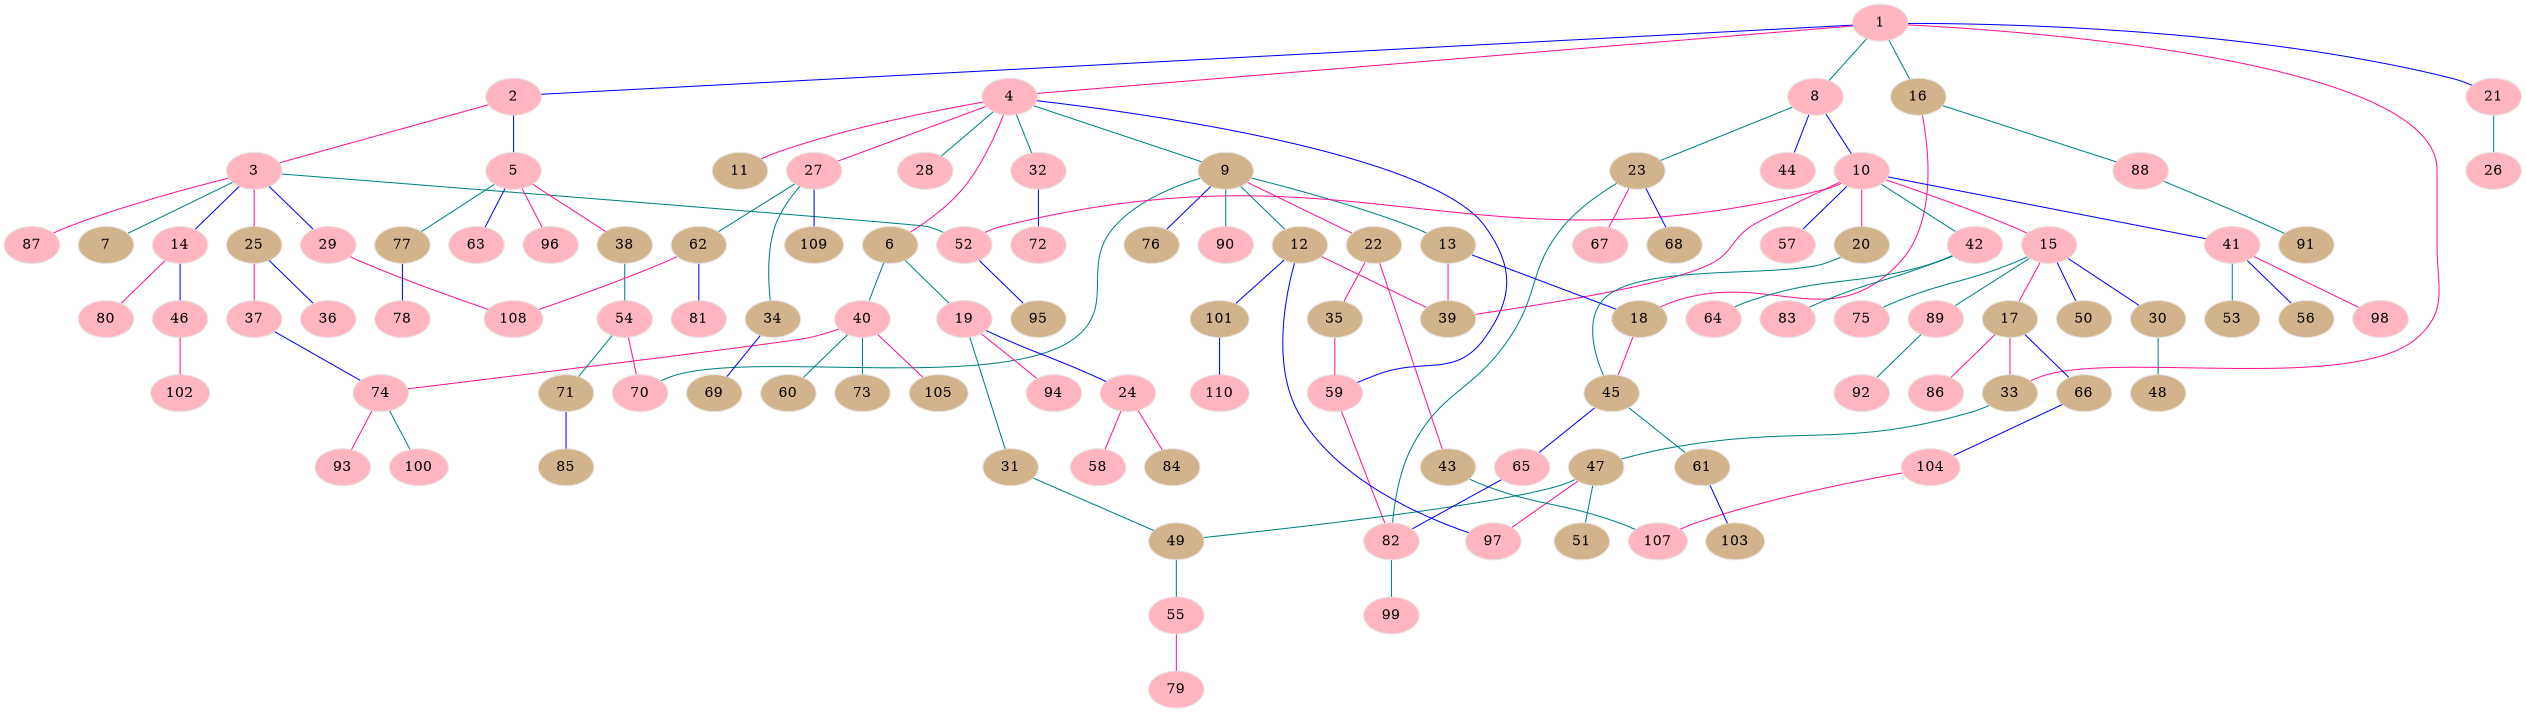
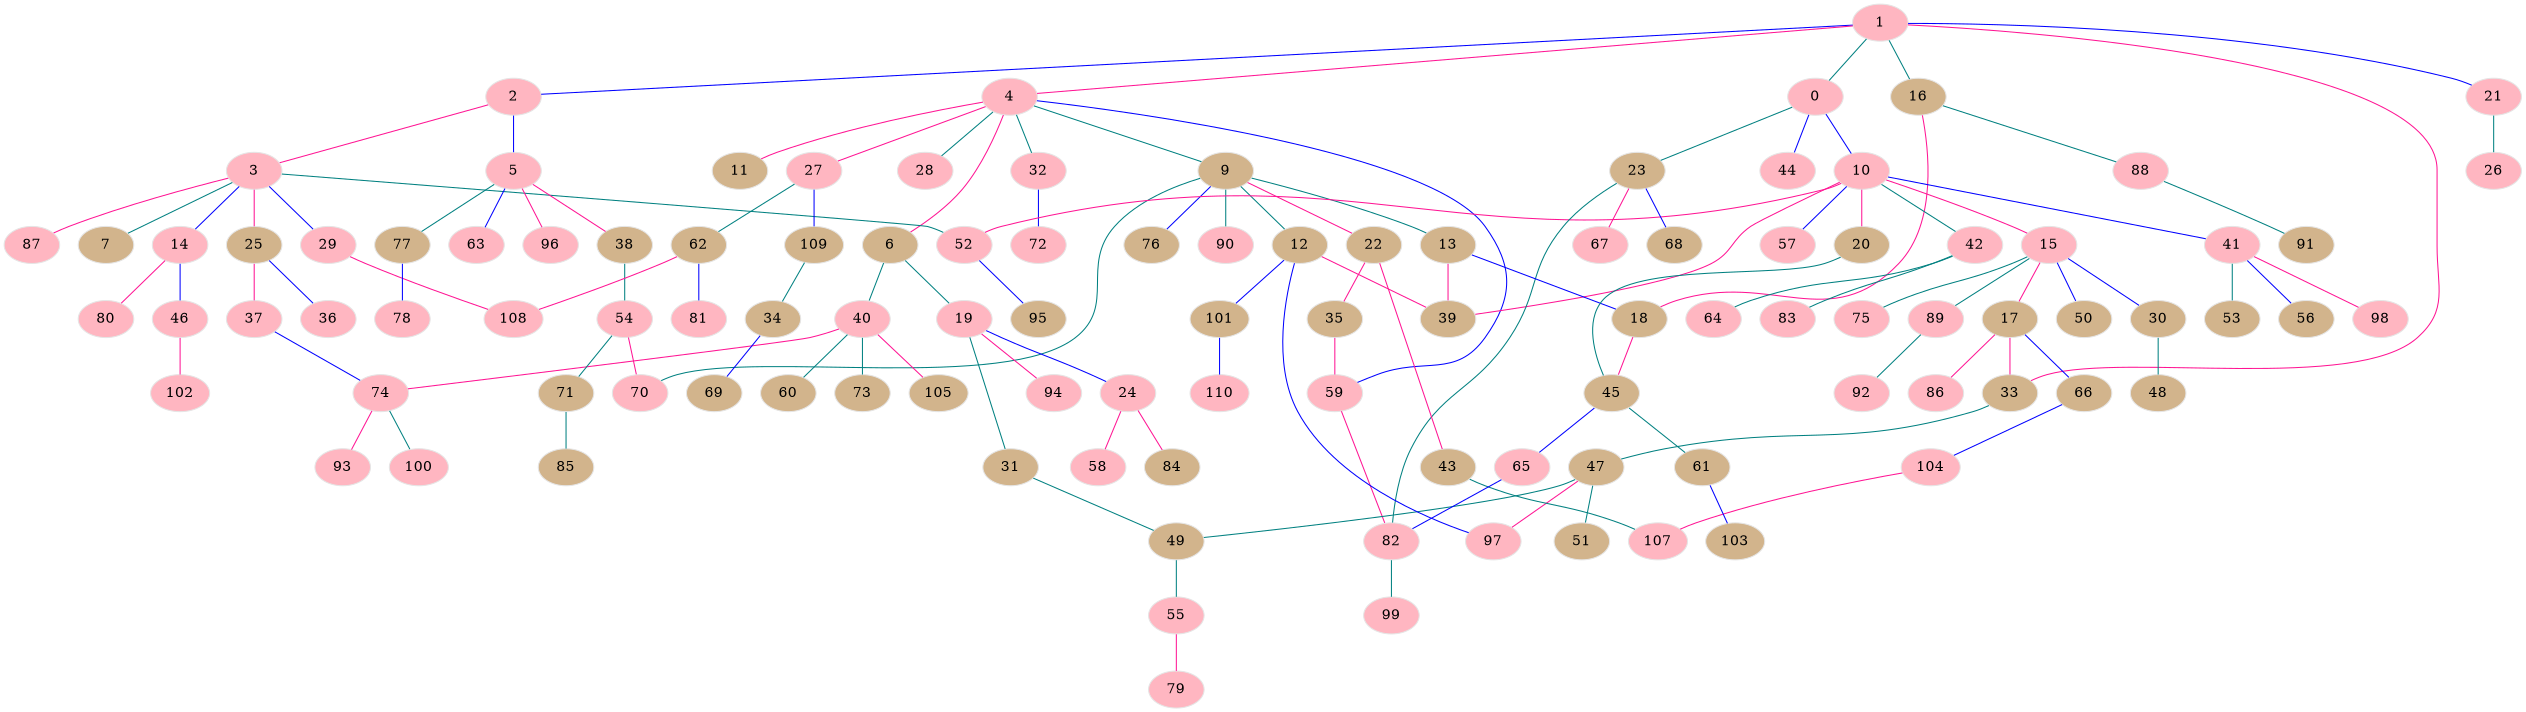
node "8": label "8" -> "0"
edge "27" -- "34": now "109" -- "34"
edge "71" -- "85": color blue -> teal
